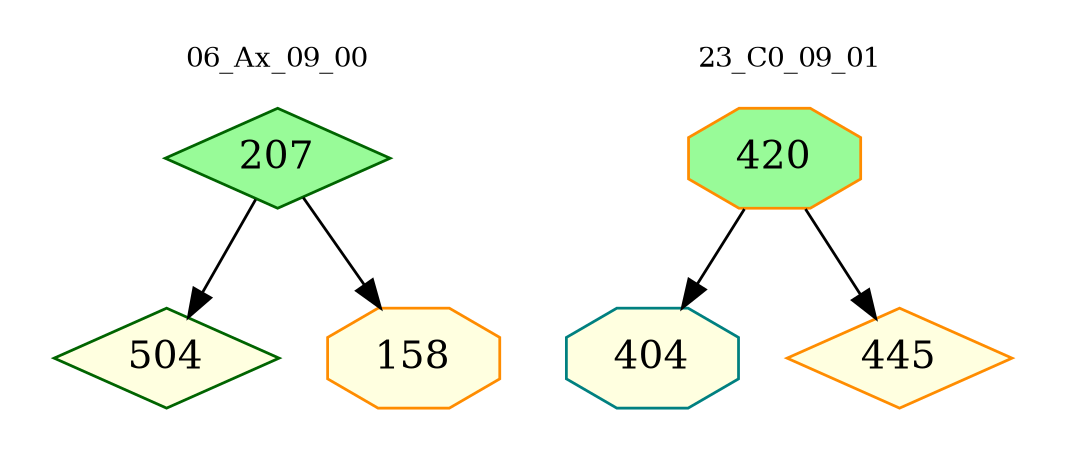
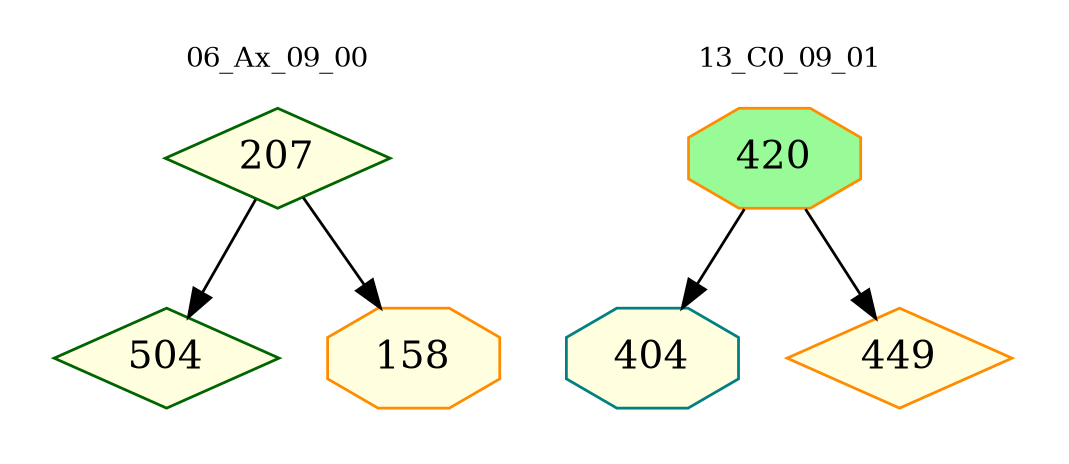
cluster "23_C0_09_01": label "23_C0_09_01" -> "13_C0_09_01"
node "207": fillcolor palegreen -> lightyellow
node "445": label "445" -> "449"
